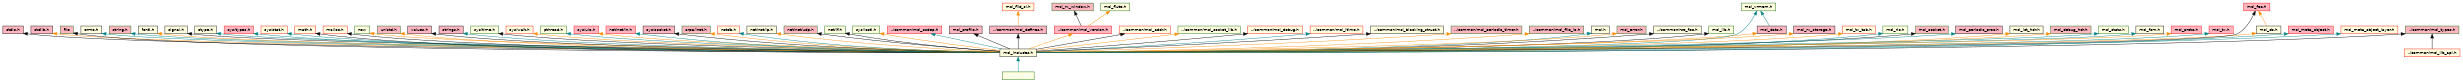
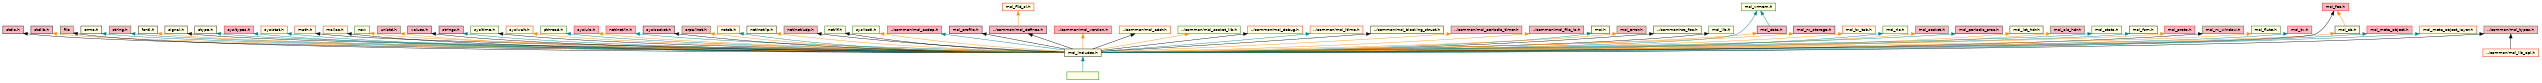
edge "../common/mcl_version.h" -> "mcl_rx_window.h": now "mcl_includes.h" -> "mcl_rx_window.h"
edge "../common/mcl_version.h" -> "mcl_flute.h": now "mcl_includes.h" -> "mcl_flute.h"
node "mcl_debug_hdr.h": label "mcl_debug_hdr.h" -> "mcl_alc_hdr.h"
edge "mcl_includes.h" -> "mcl_socket.h": color black -> darkorange
